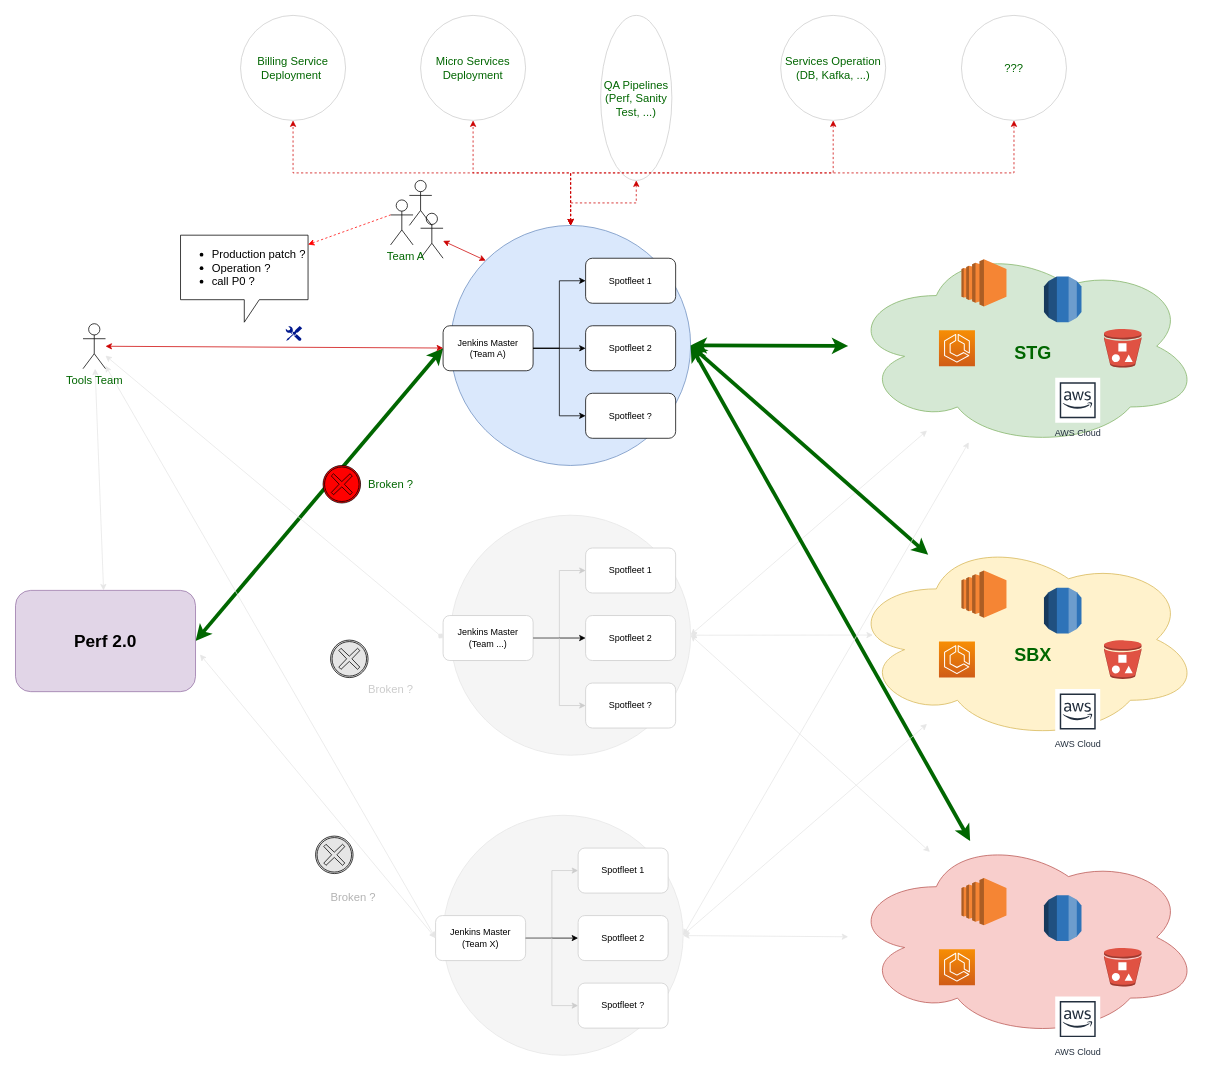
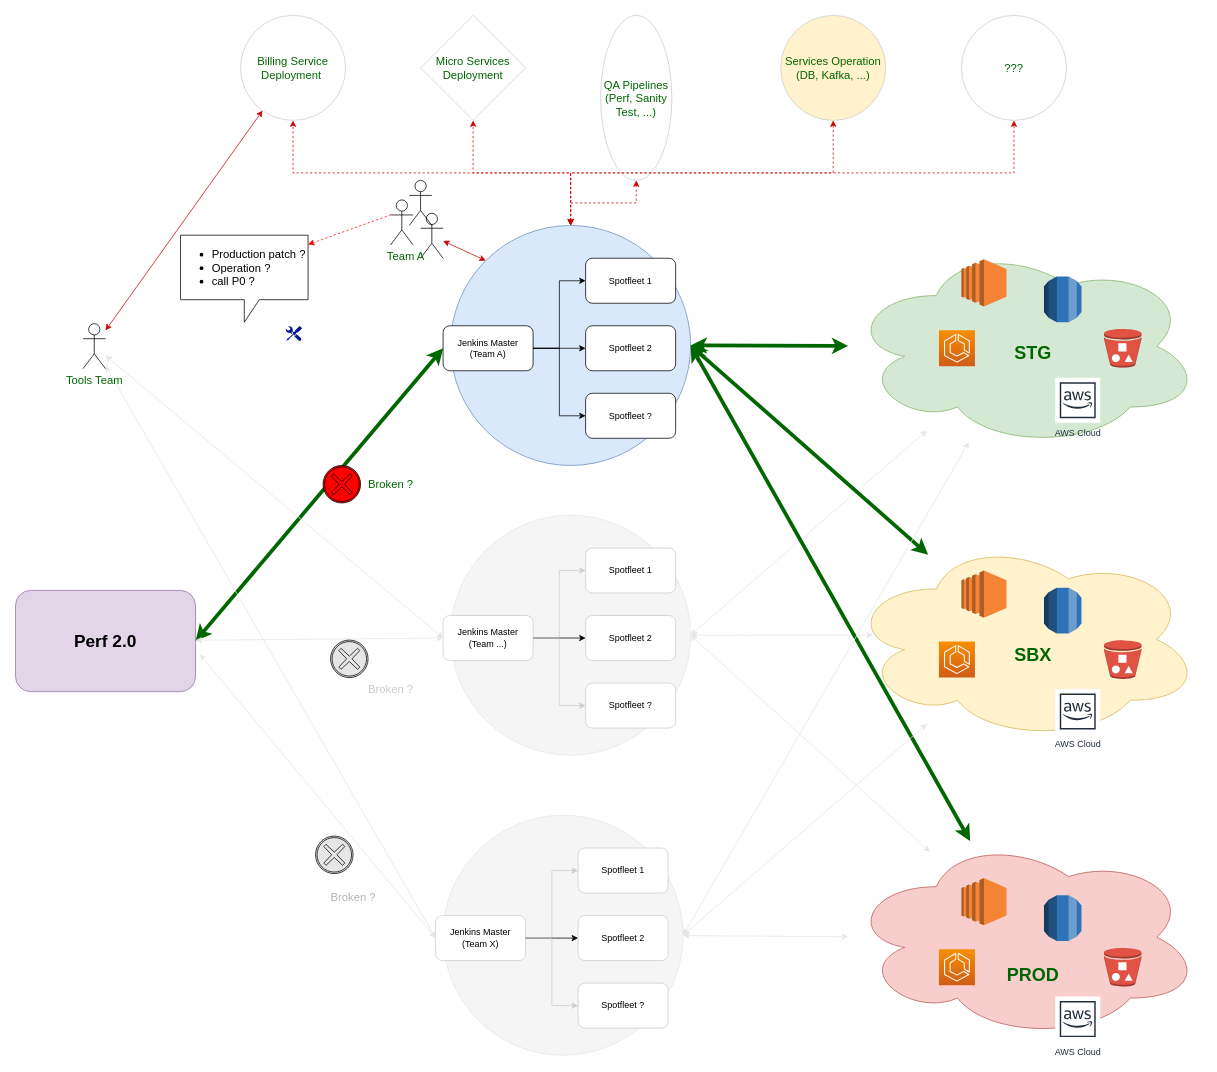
node "Micro Services Deployment": shape ellipse -> diamond
node "Services Operation (DB, Kafka, ...)": fillcolor #ffffff -> #fff2cc
edge "Tools Team" -- "Jenkins Master (Team A)": now "Tools Team" -- "Billing Service Deployment"
edge "Tools Team" -- "Perf 2.0": now "Jenkins Master (Team ...)" -- "Perf 2.0"
edge "Tools Team" -- "Jenkins Master (Team ...)": arrowhead diamond -> classic
node "PROD": added
